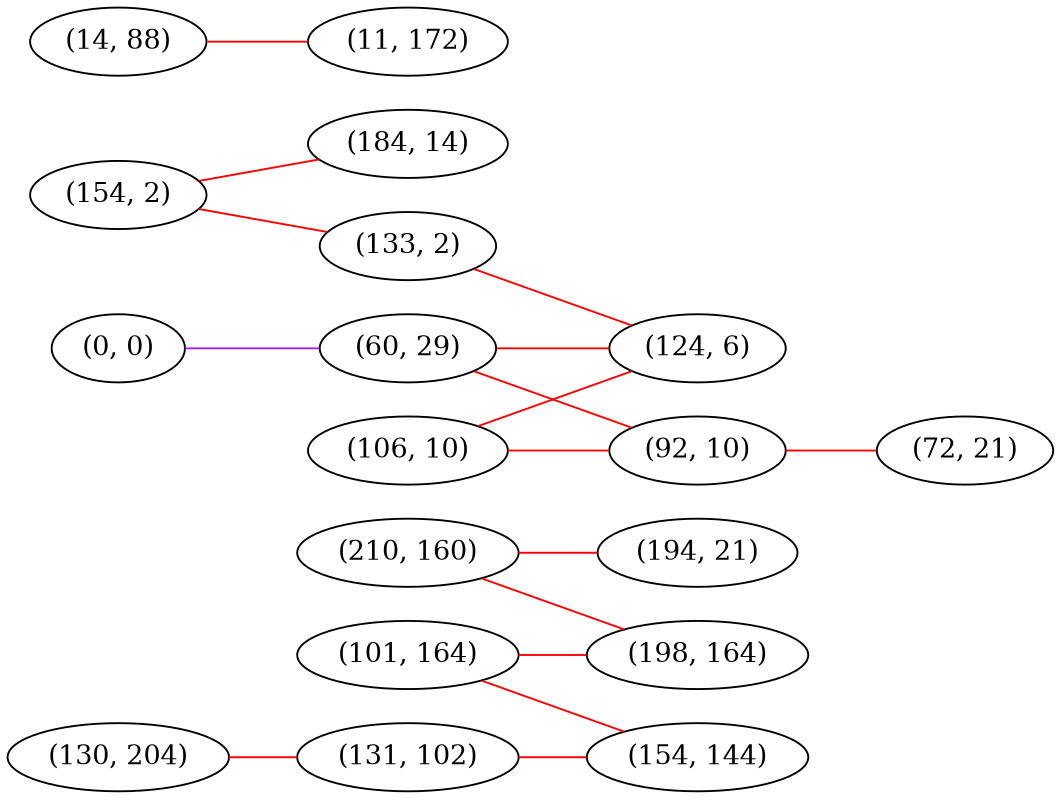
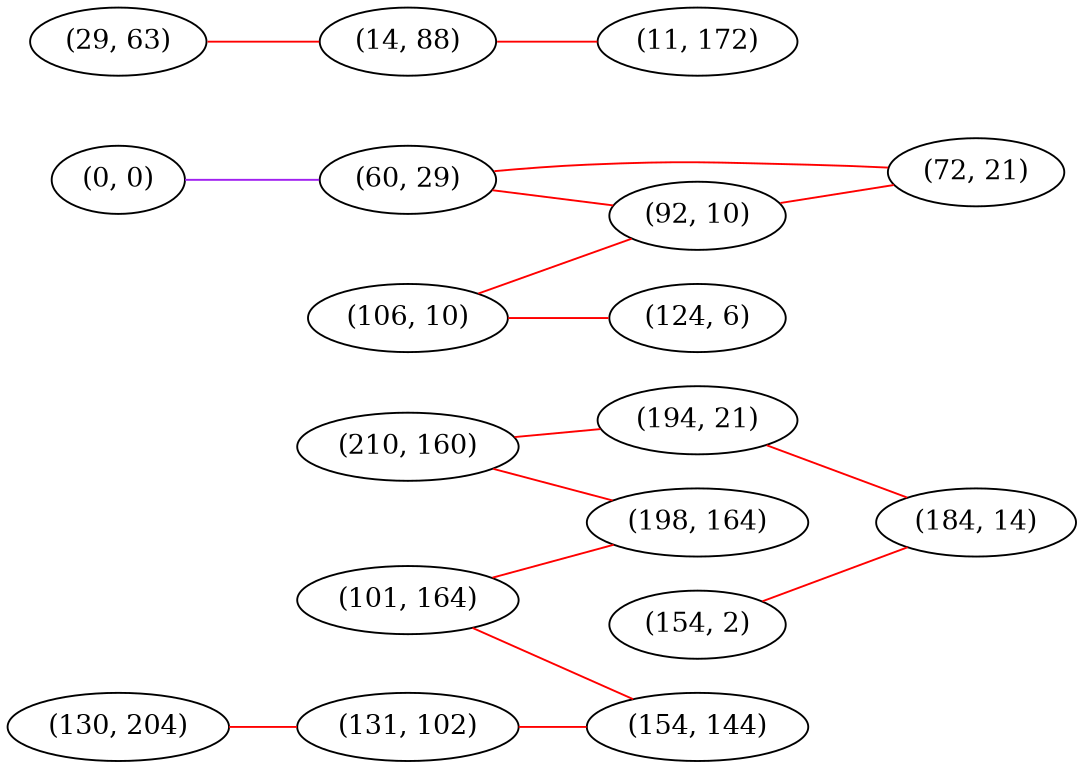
node "(29, 63)": added
node "(133, 2)": removed
edge "(60, 29)" -- "(124, 6)": now "(60, 29)" -- "(72, 21)"
edge "(194, 21)" -- "(184, 14)": added
